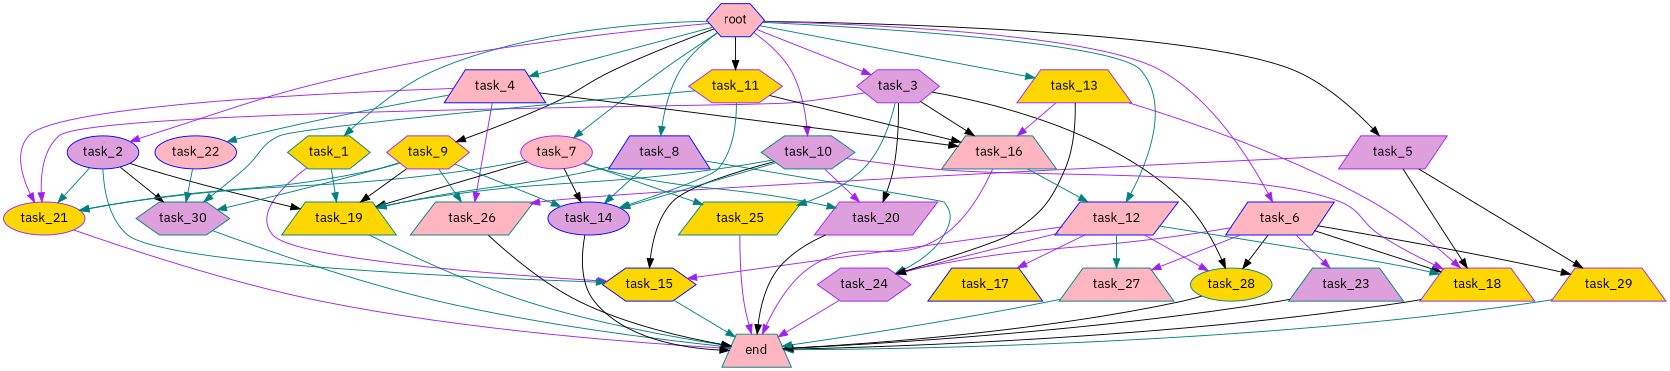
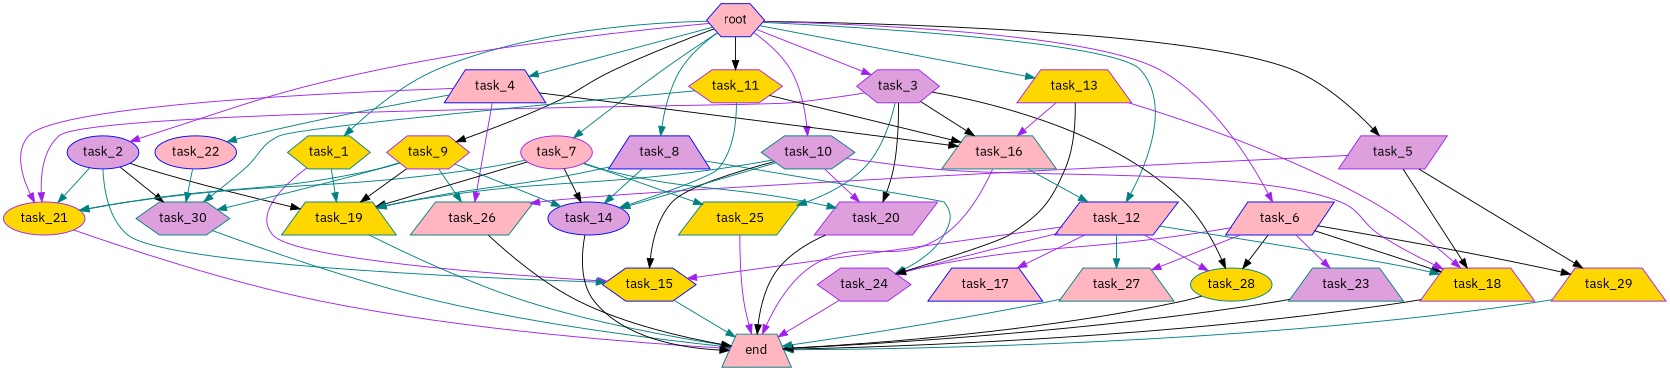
node "task_17": fillcolor gold -> lightpink
